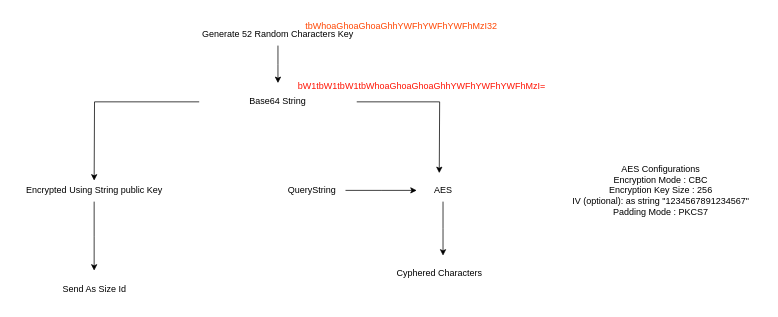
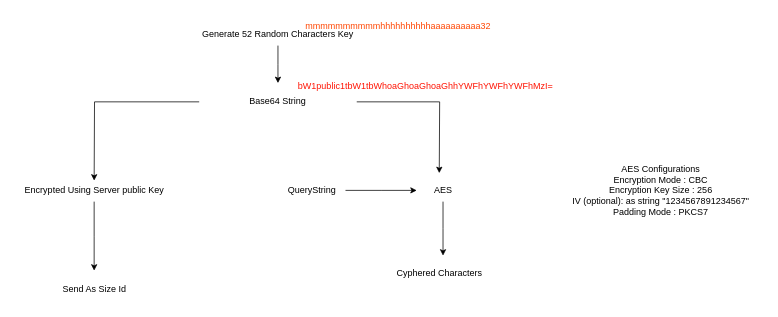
node "tbWhoaGhoaGhoaGhhYWFhYWFhYWFhMzI32": label "tbWhoaGhoaGhoaGhhYWFhYWFhYWFhMzI32" -> "mmmmmmmmmmhhhhhhhhhhaaaaaaaaaa32"
node "bW1tbW1tbW1tbWhoaGhoaGhoaGhhYWFhYWFhYWFhMzI=": label "bW1tbW1tbW1tbWhoaGhoaGhoaGhhYWFhYWFhYWFhMzI=" -> "bW1public1tbW1tbWhoaGhoaGhoaGhhYWFhYWFhYWFhMzI="
node "Encrypted Using String public Key": label "Encrypted Using String public Key" -> "Encrypted Using Server public Key"
